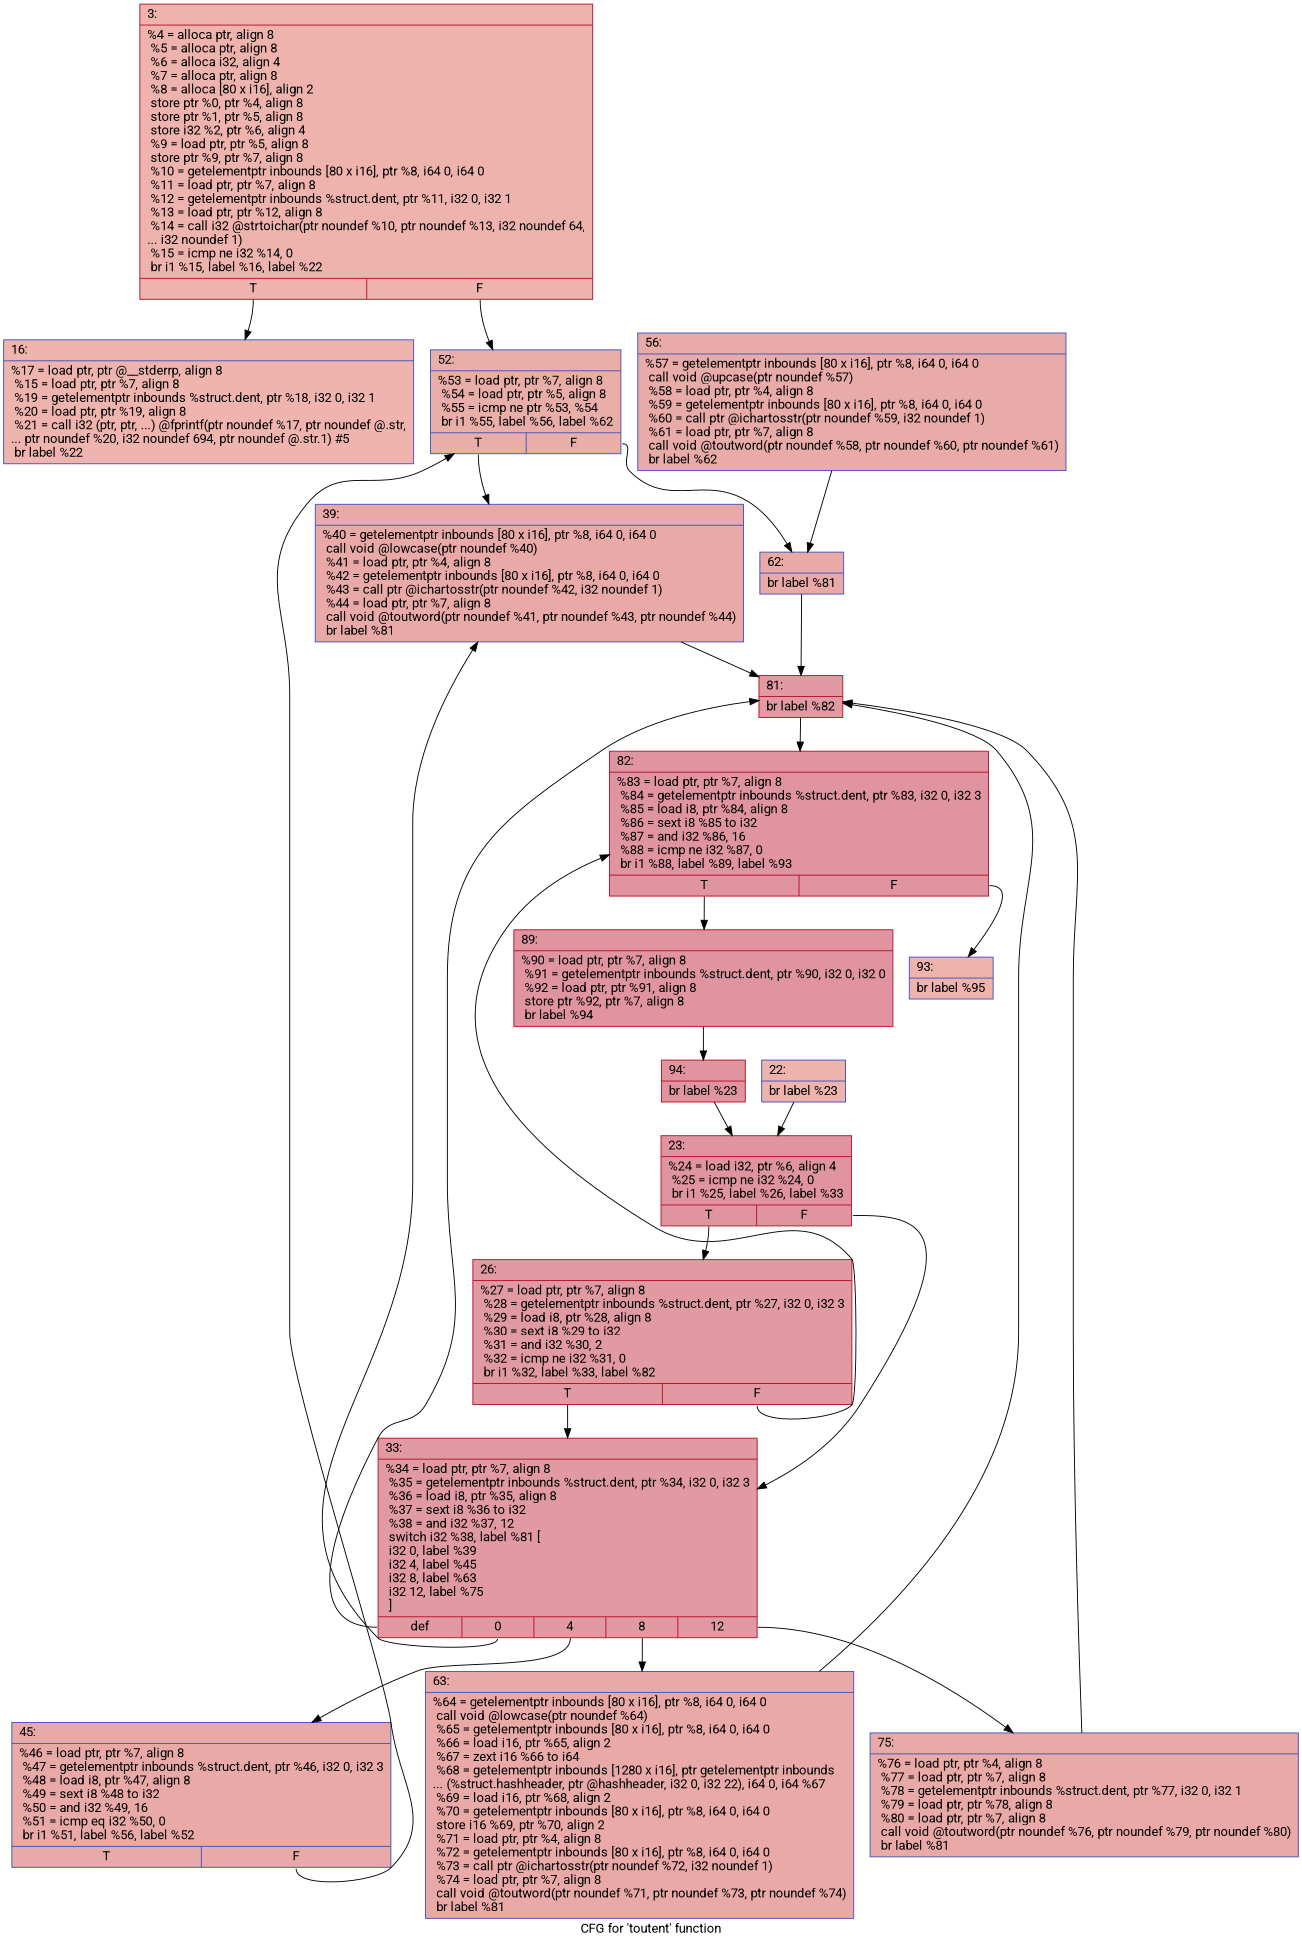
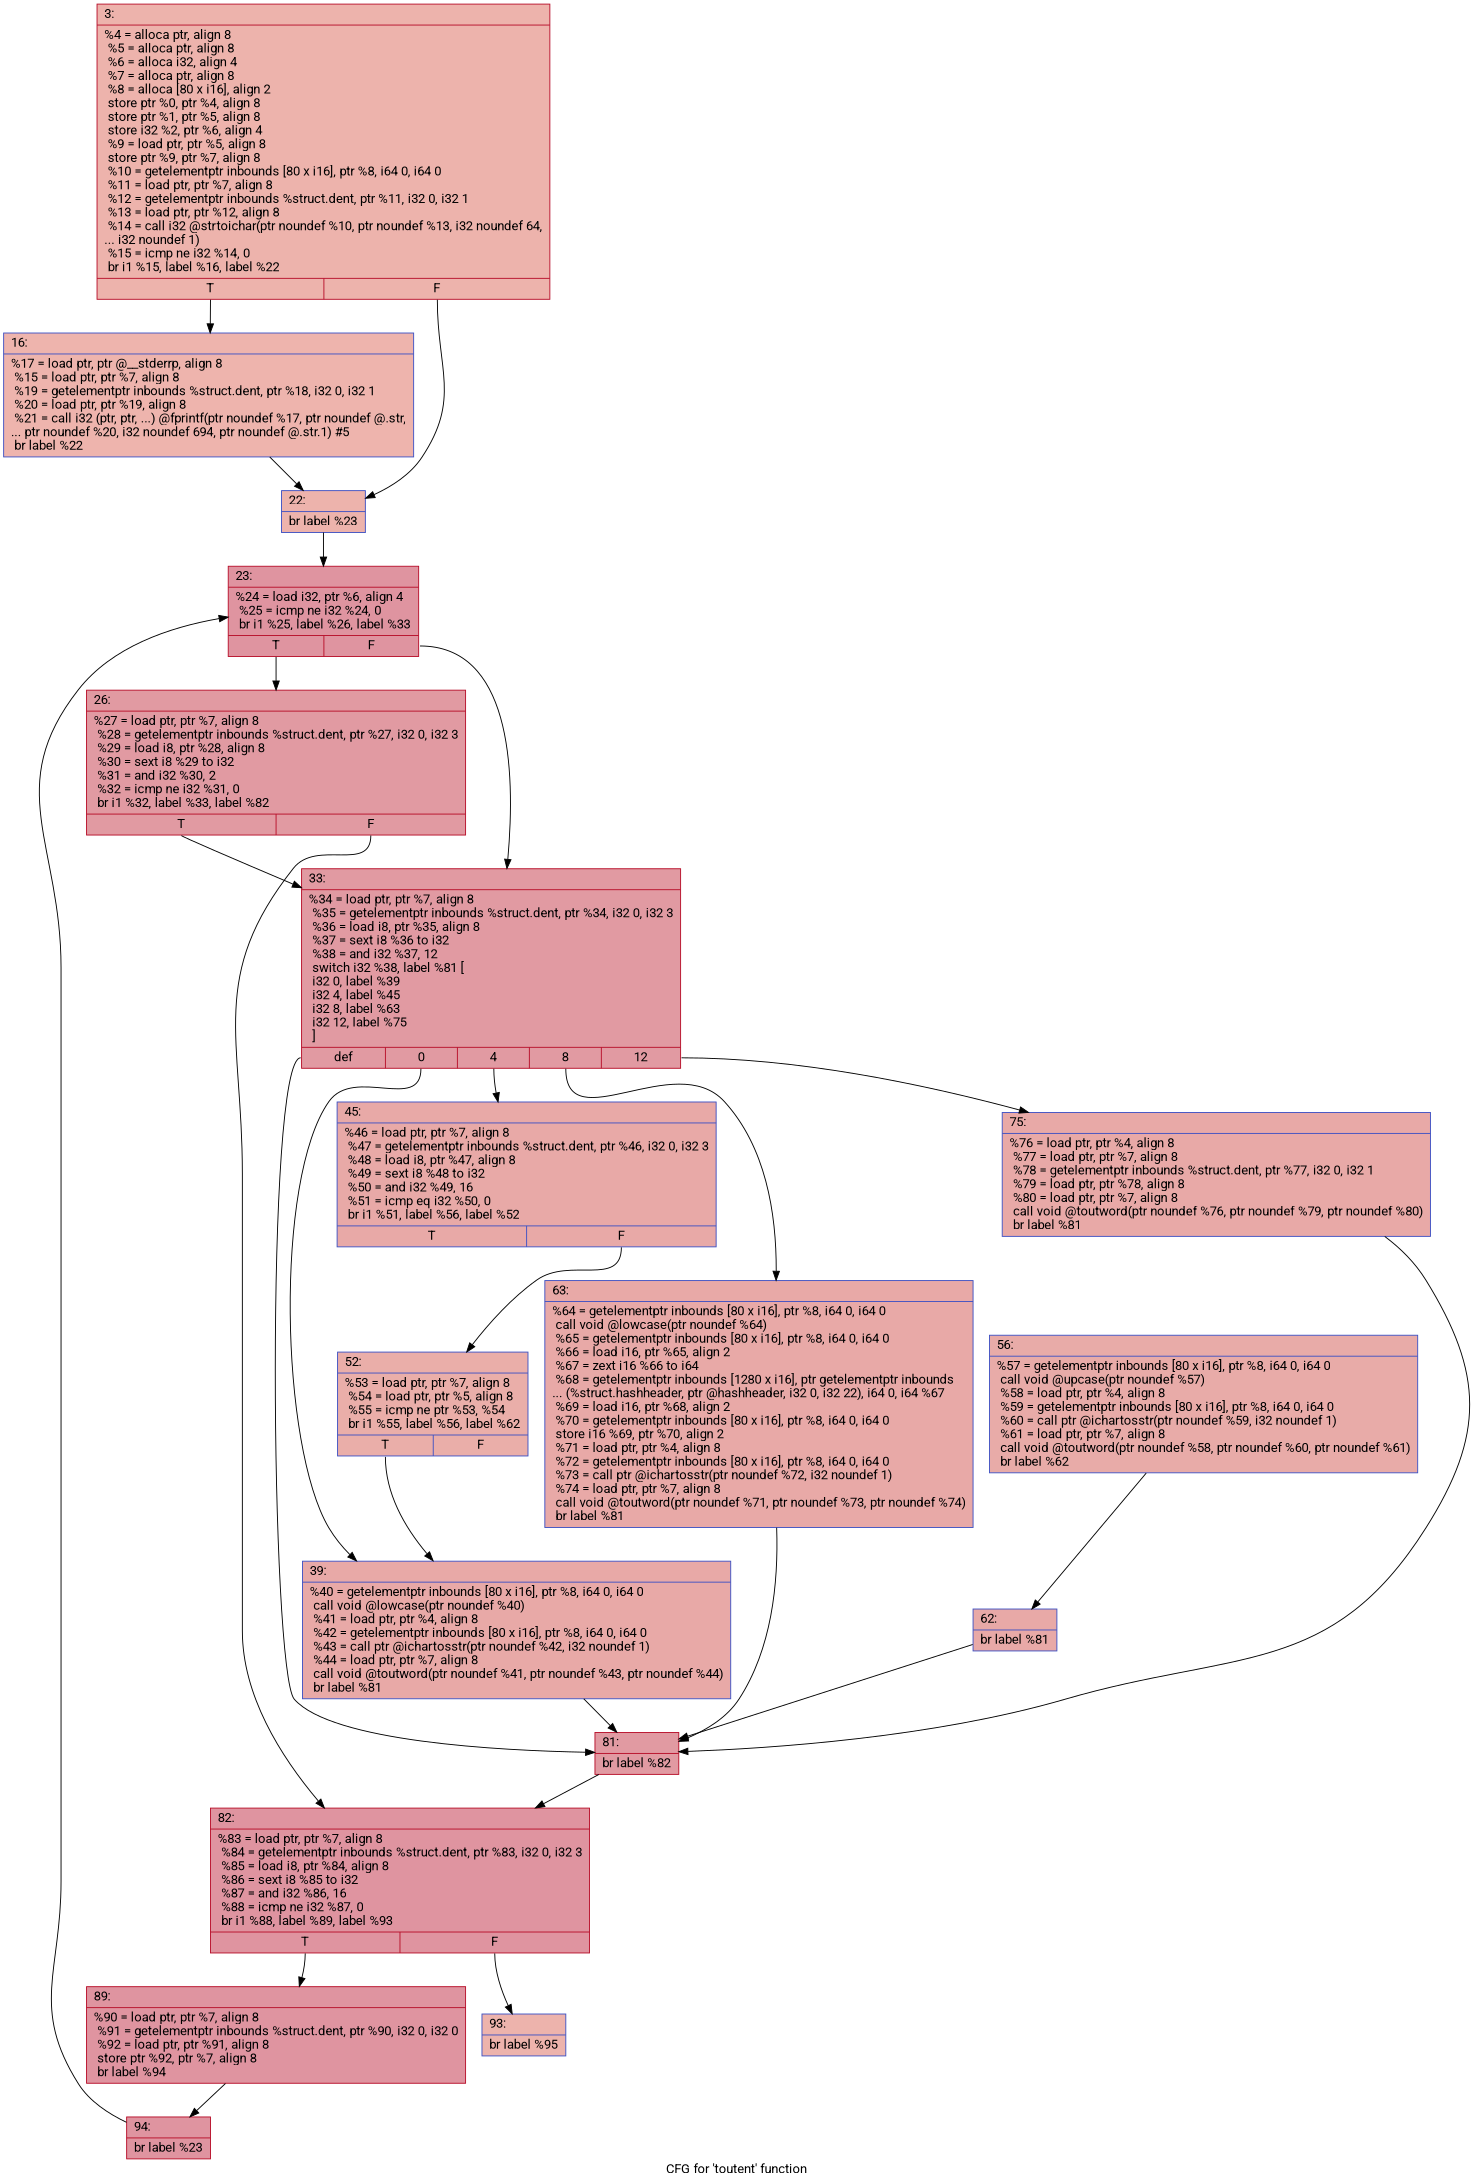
edge "3:" -> "52:": now "3:" -> "22:"
edge "16:" -> "22:": added
edge "52:" -> "62:": removed
